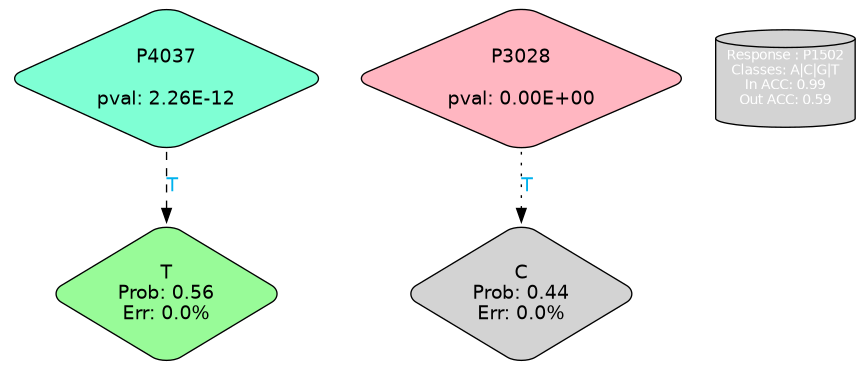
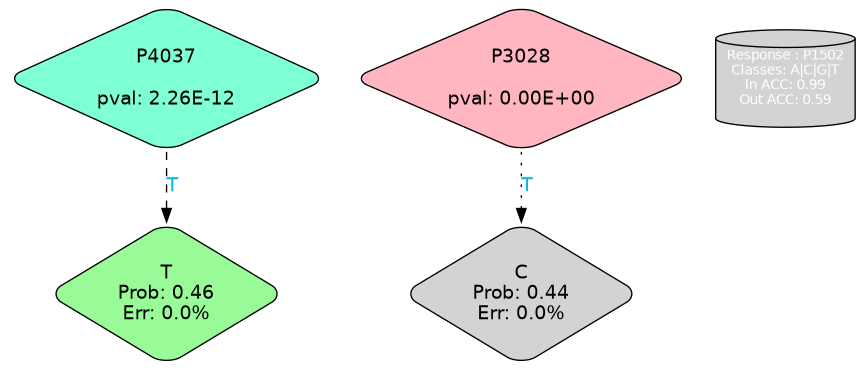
node "T Prob: 0.56 Err: 0.0%": label "T Prob: 0.56 Err: 0.0%" -> "T Prob: 0.46 Err: 0.0%"
